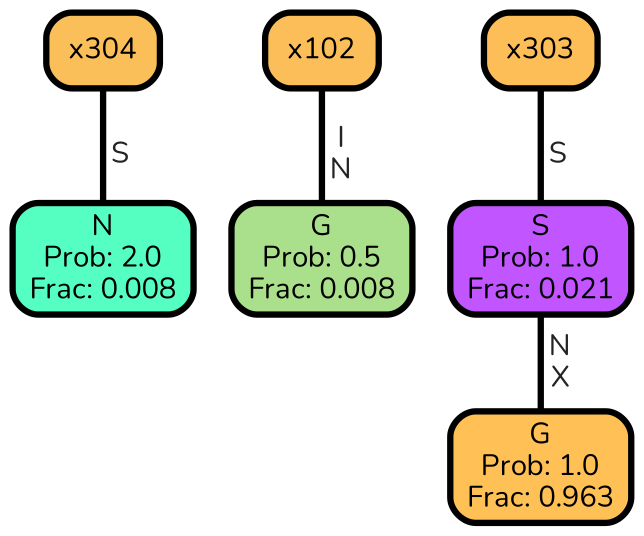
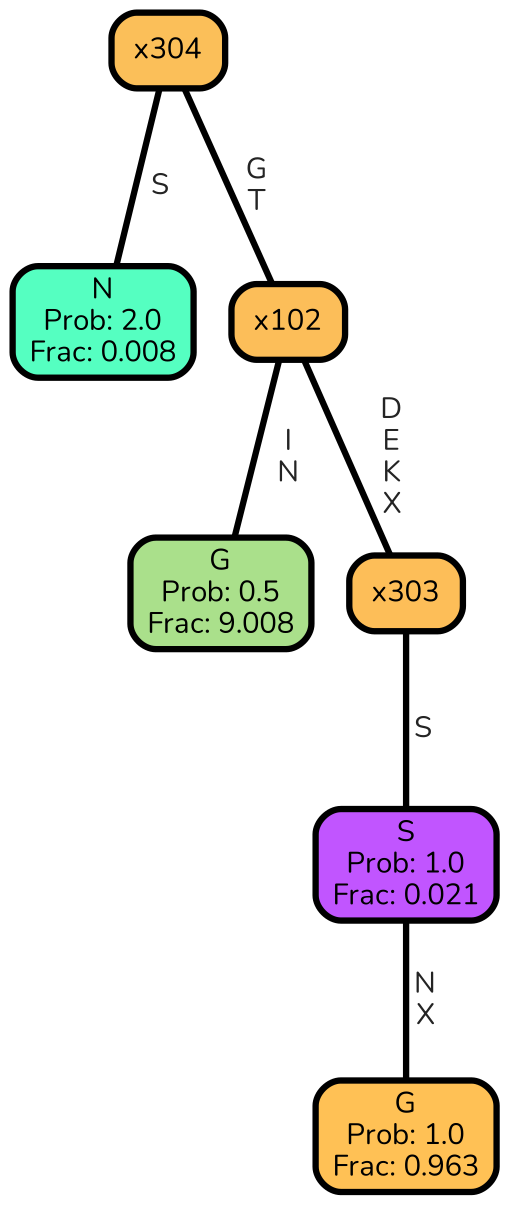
edge "x304" -- "x102": added, label "G T"
node "G Prob: 0.5 Frac: 0.008": label "G Prob: 0.5 Frac: 0.008" -> "G Prob: 0.5 Frac: 9.008"
edge "x102" -- "x303": added, label "D E K X"
